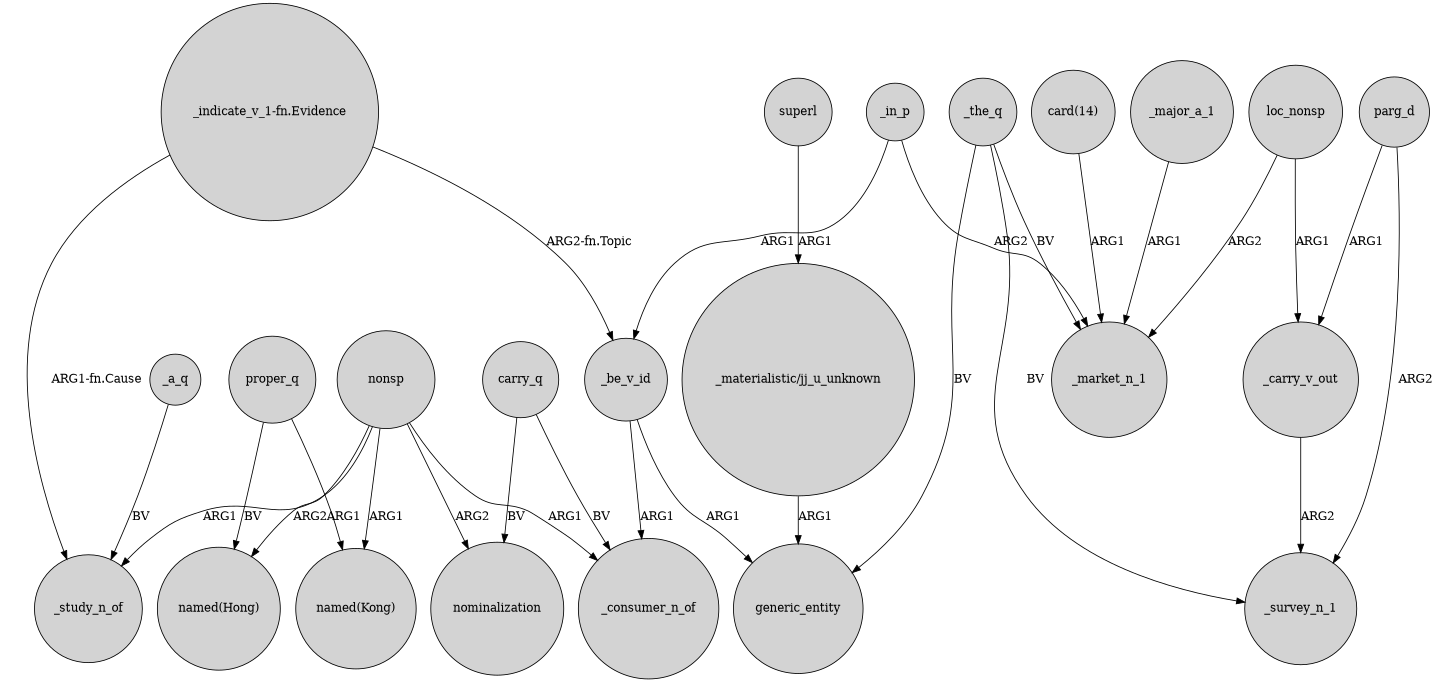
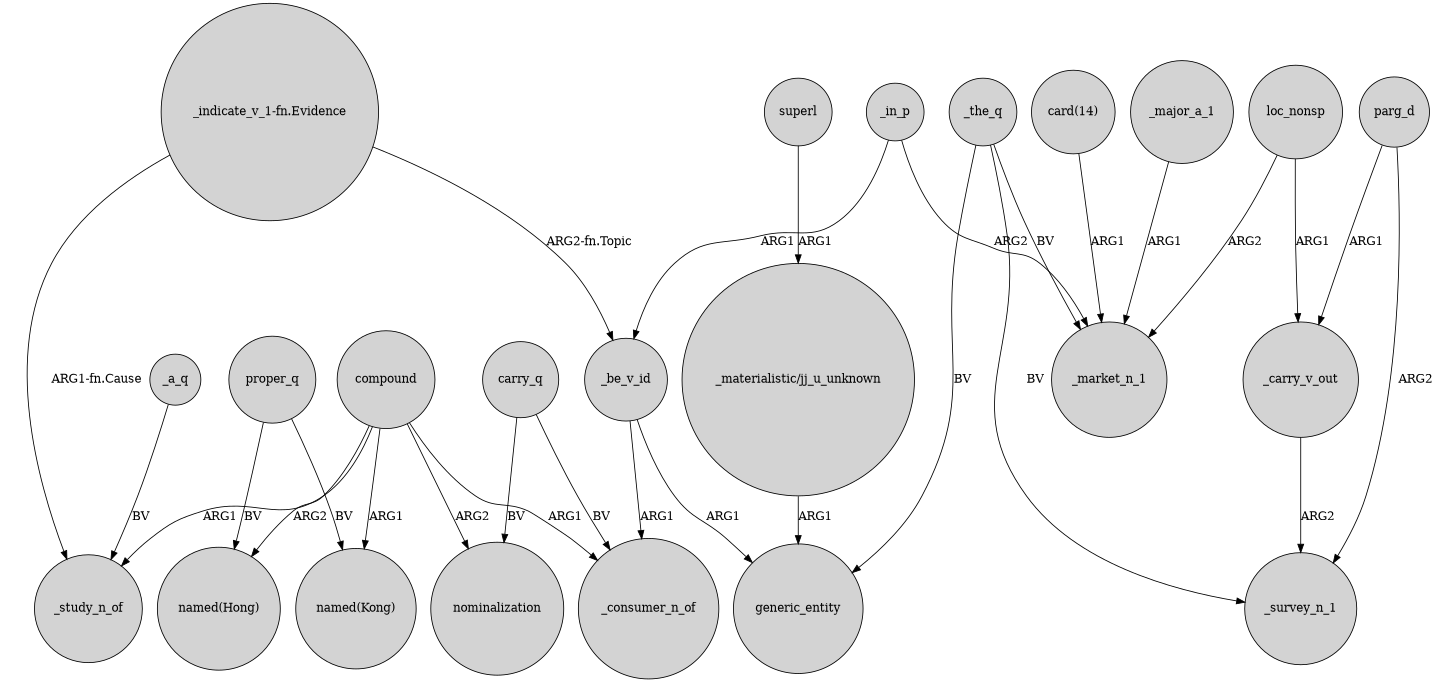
node "nonsp": label "nonsp" -> "compound"
edge "proper_q" -> "named(Kong)": label "ARG1" -> "BV"
